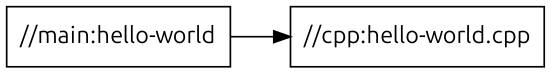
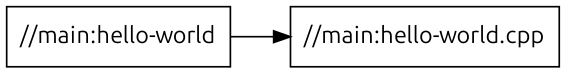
node "//cpp:hello-world.cpp": label "//cpp:hello-world.cpp" -> "//main:hello-world.cpp"
